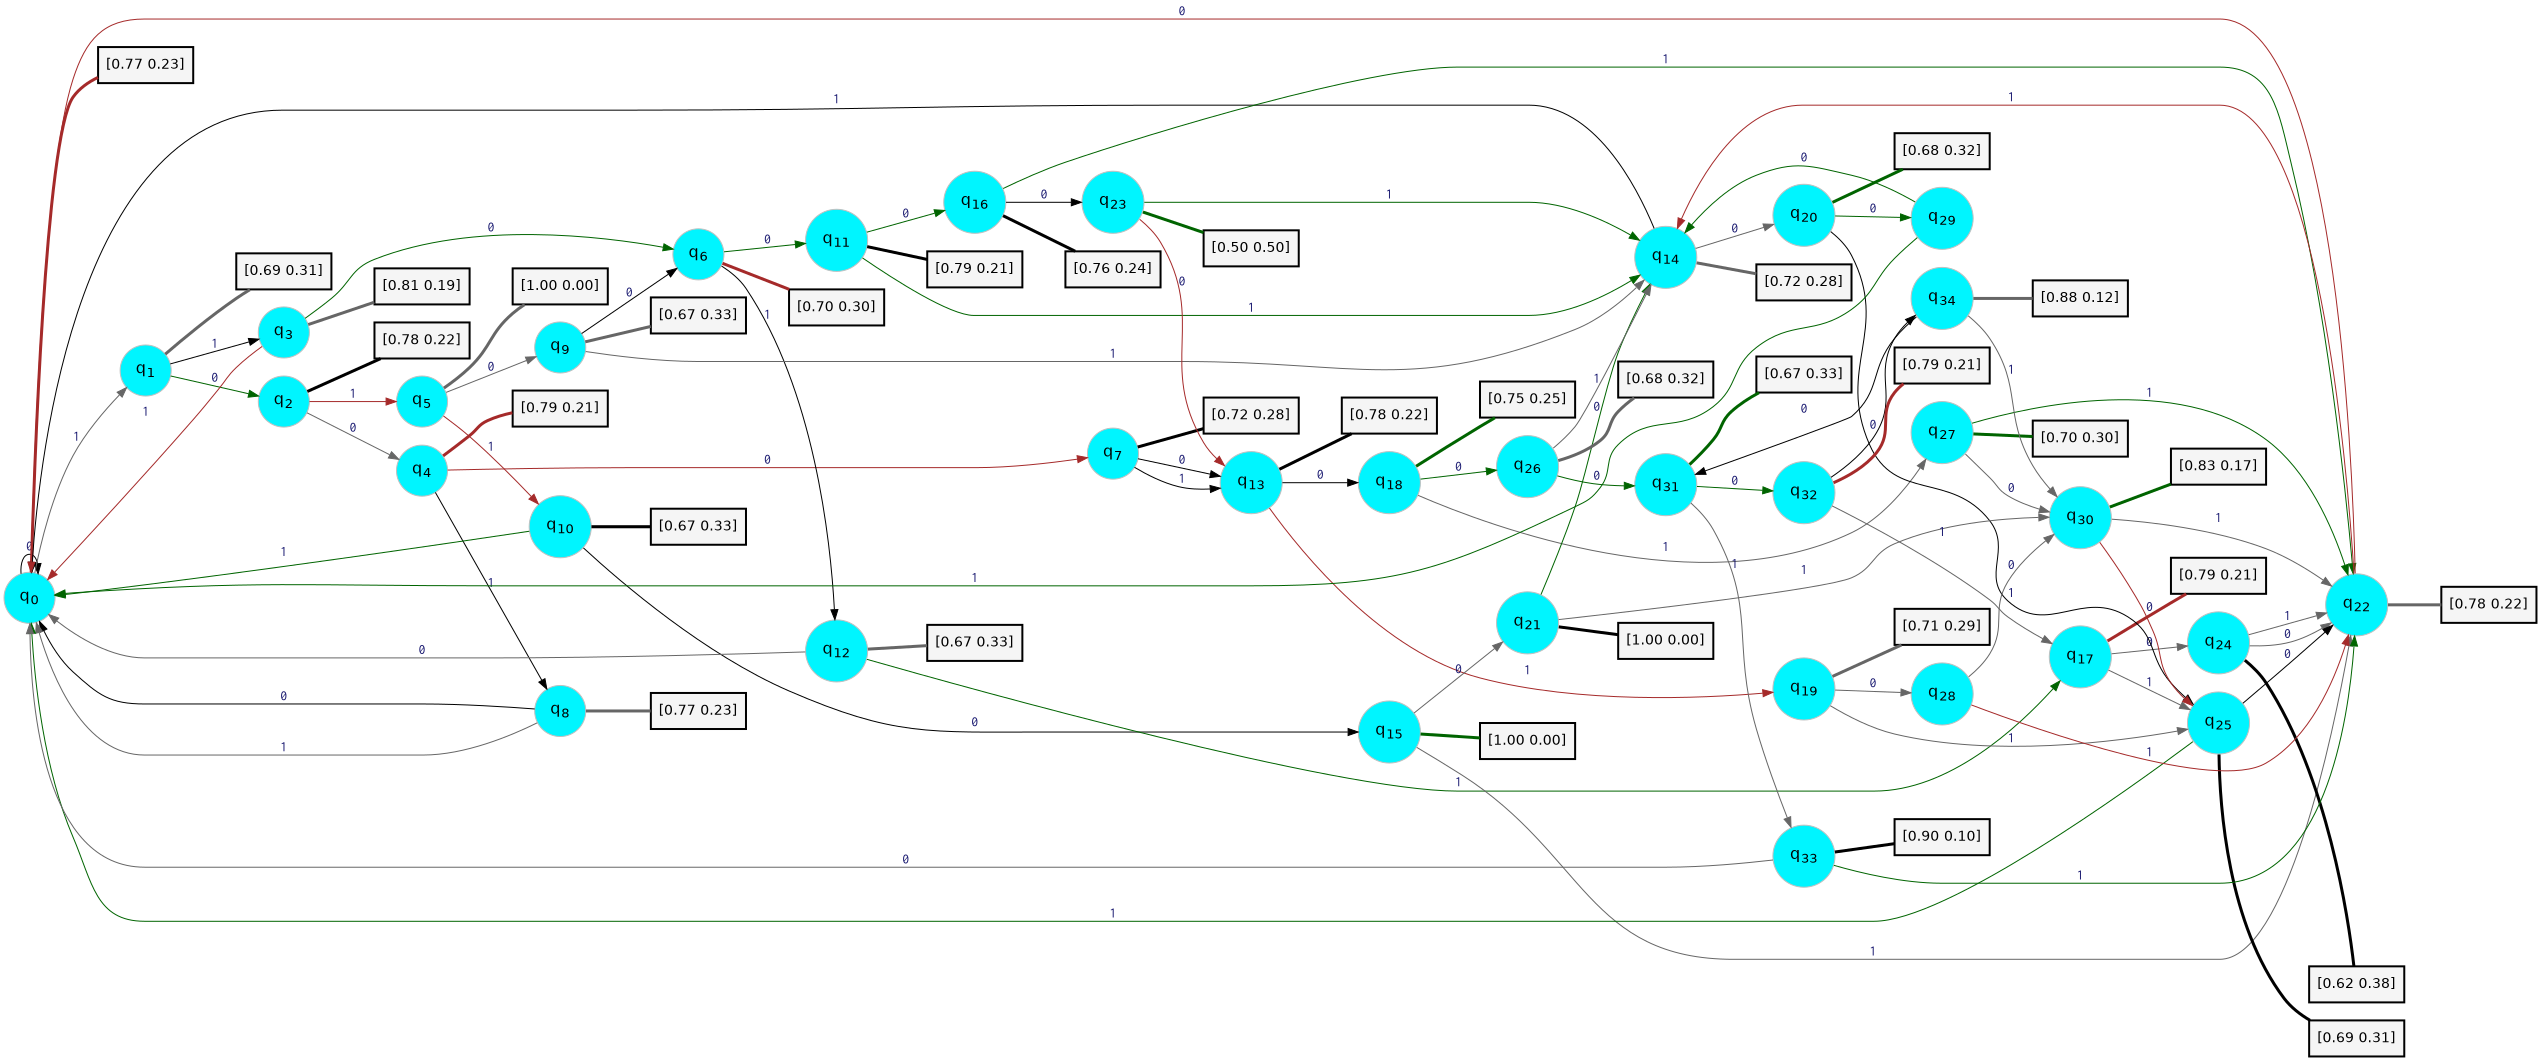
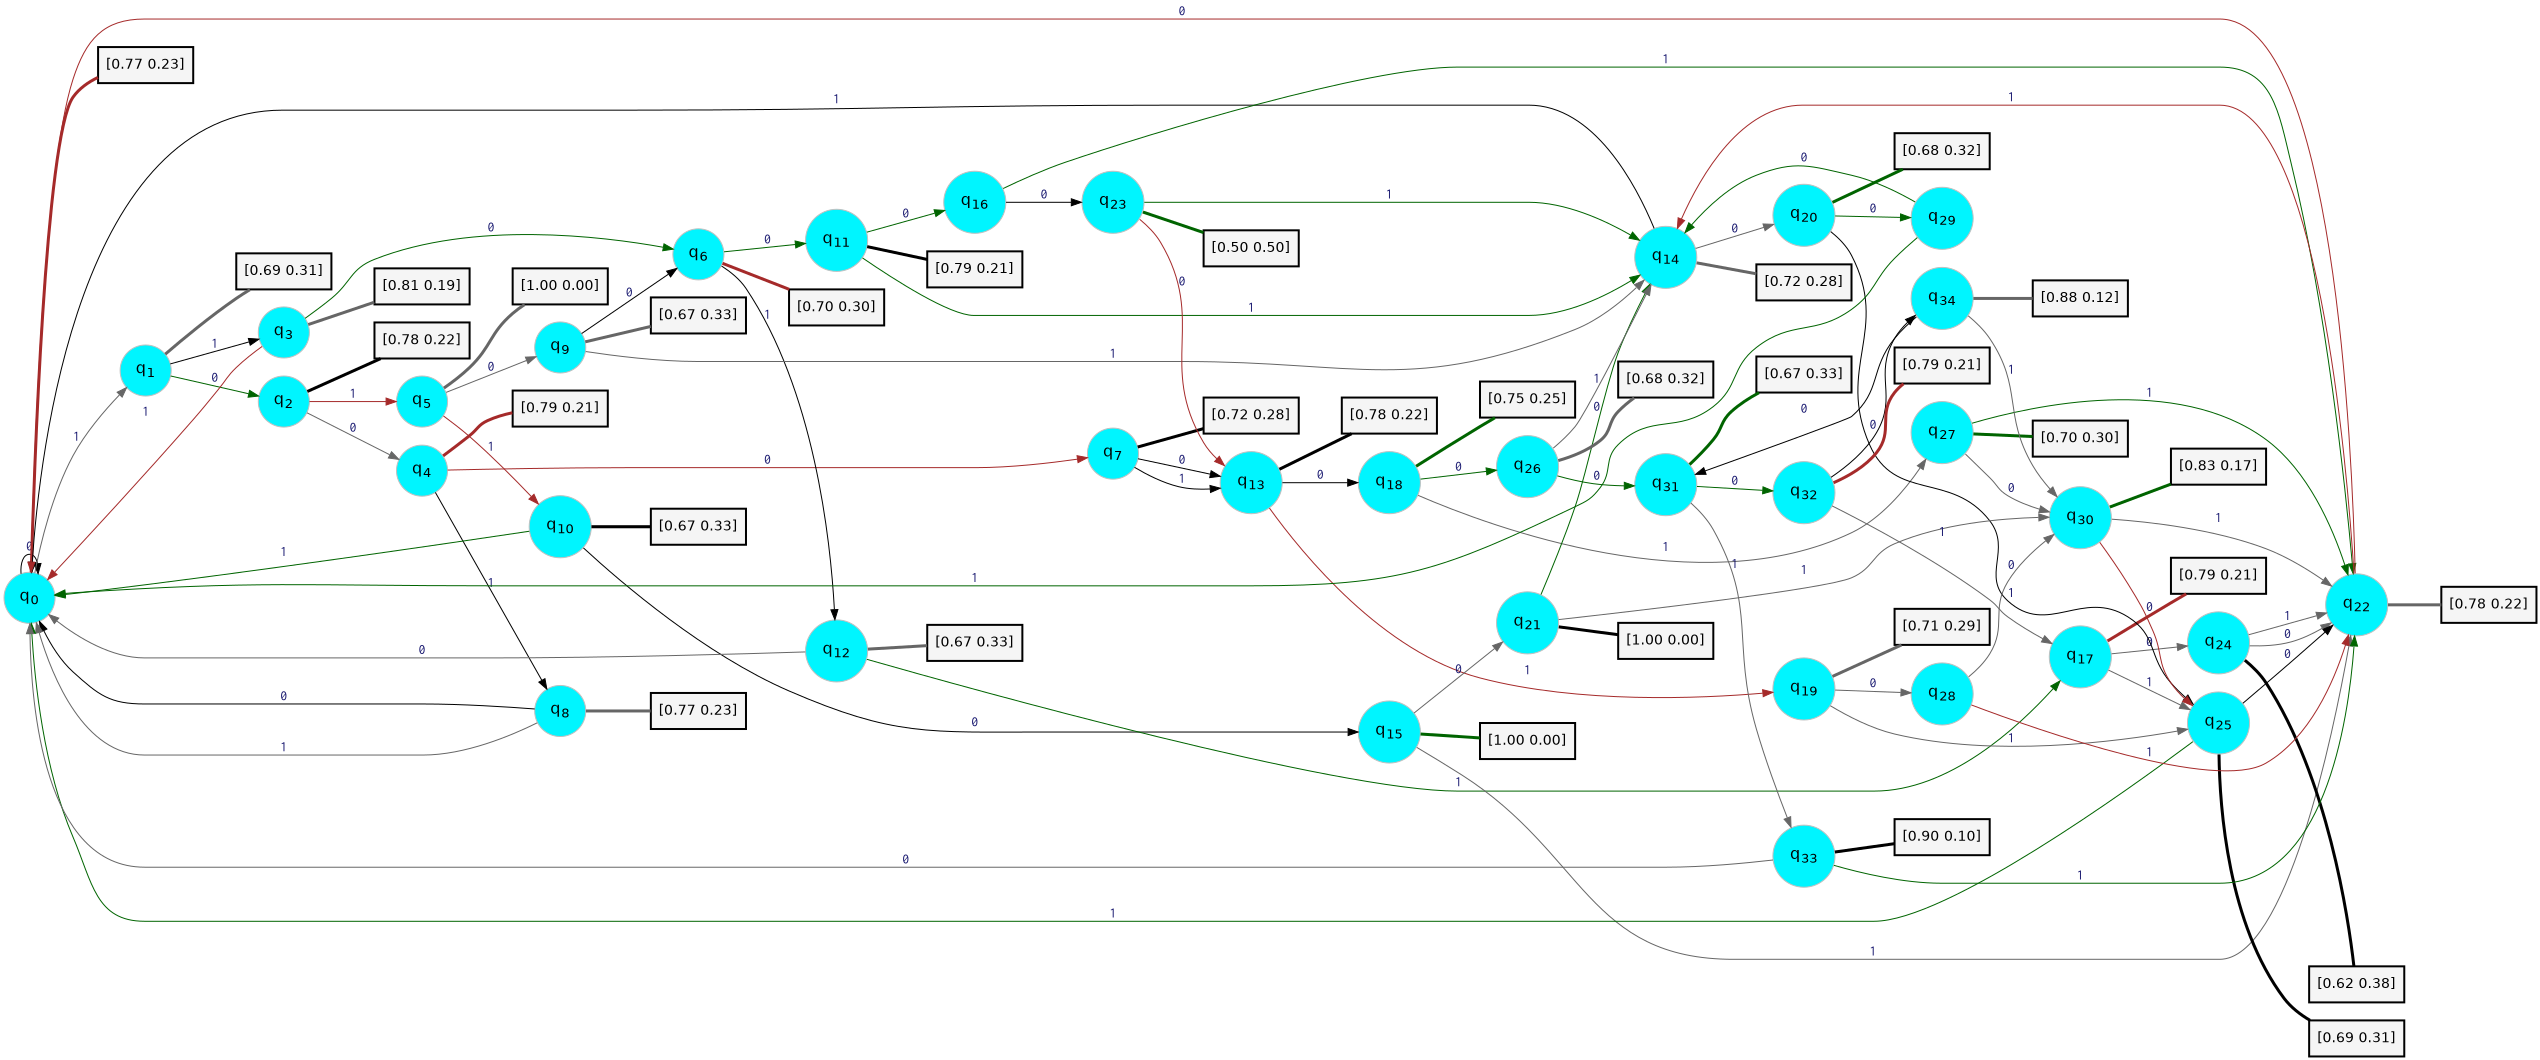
node "[0.76 0.24]": removed
